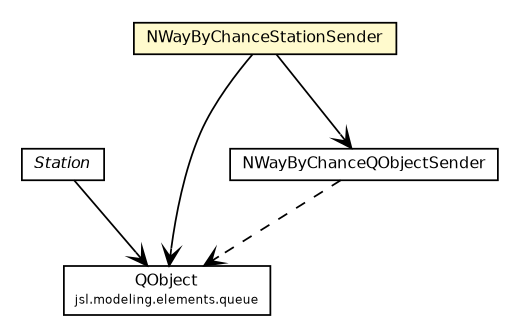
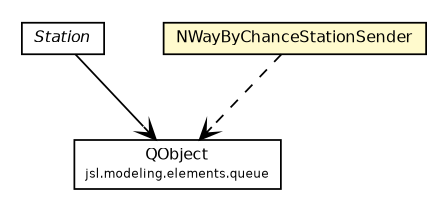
edge "NWayByChanceStationSender" -> "QObject": style solid -> dashed
node "NWayByChanceQObjectSender": removed
